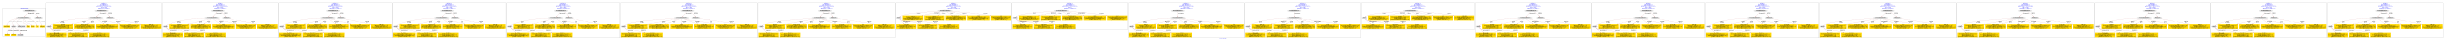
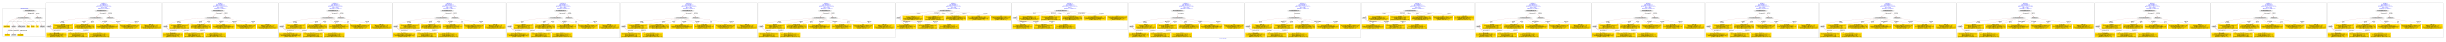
node "Image_URL": fillcolor gold -> lightgray
node "deathDate": fillcolor gold -> lightgray
node "Artist_Name": fillcolor lightgray -> gold
